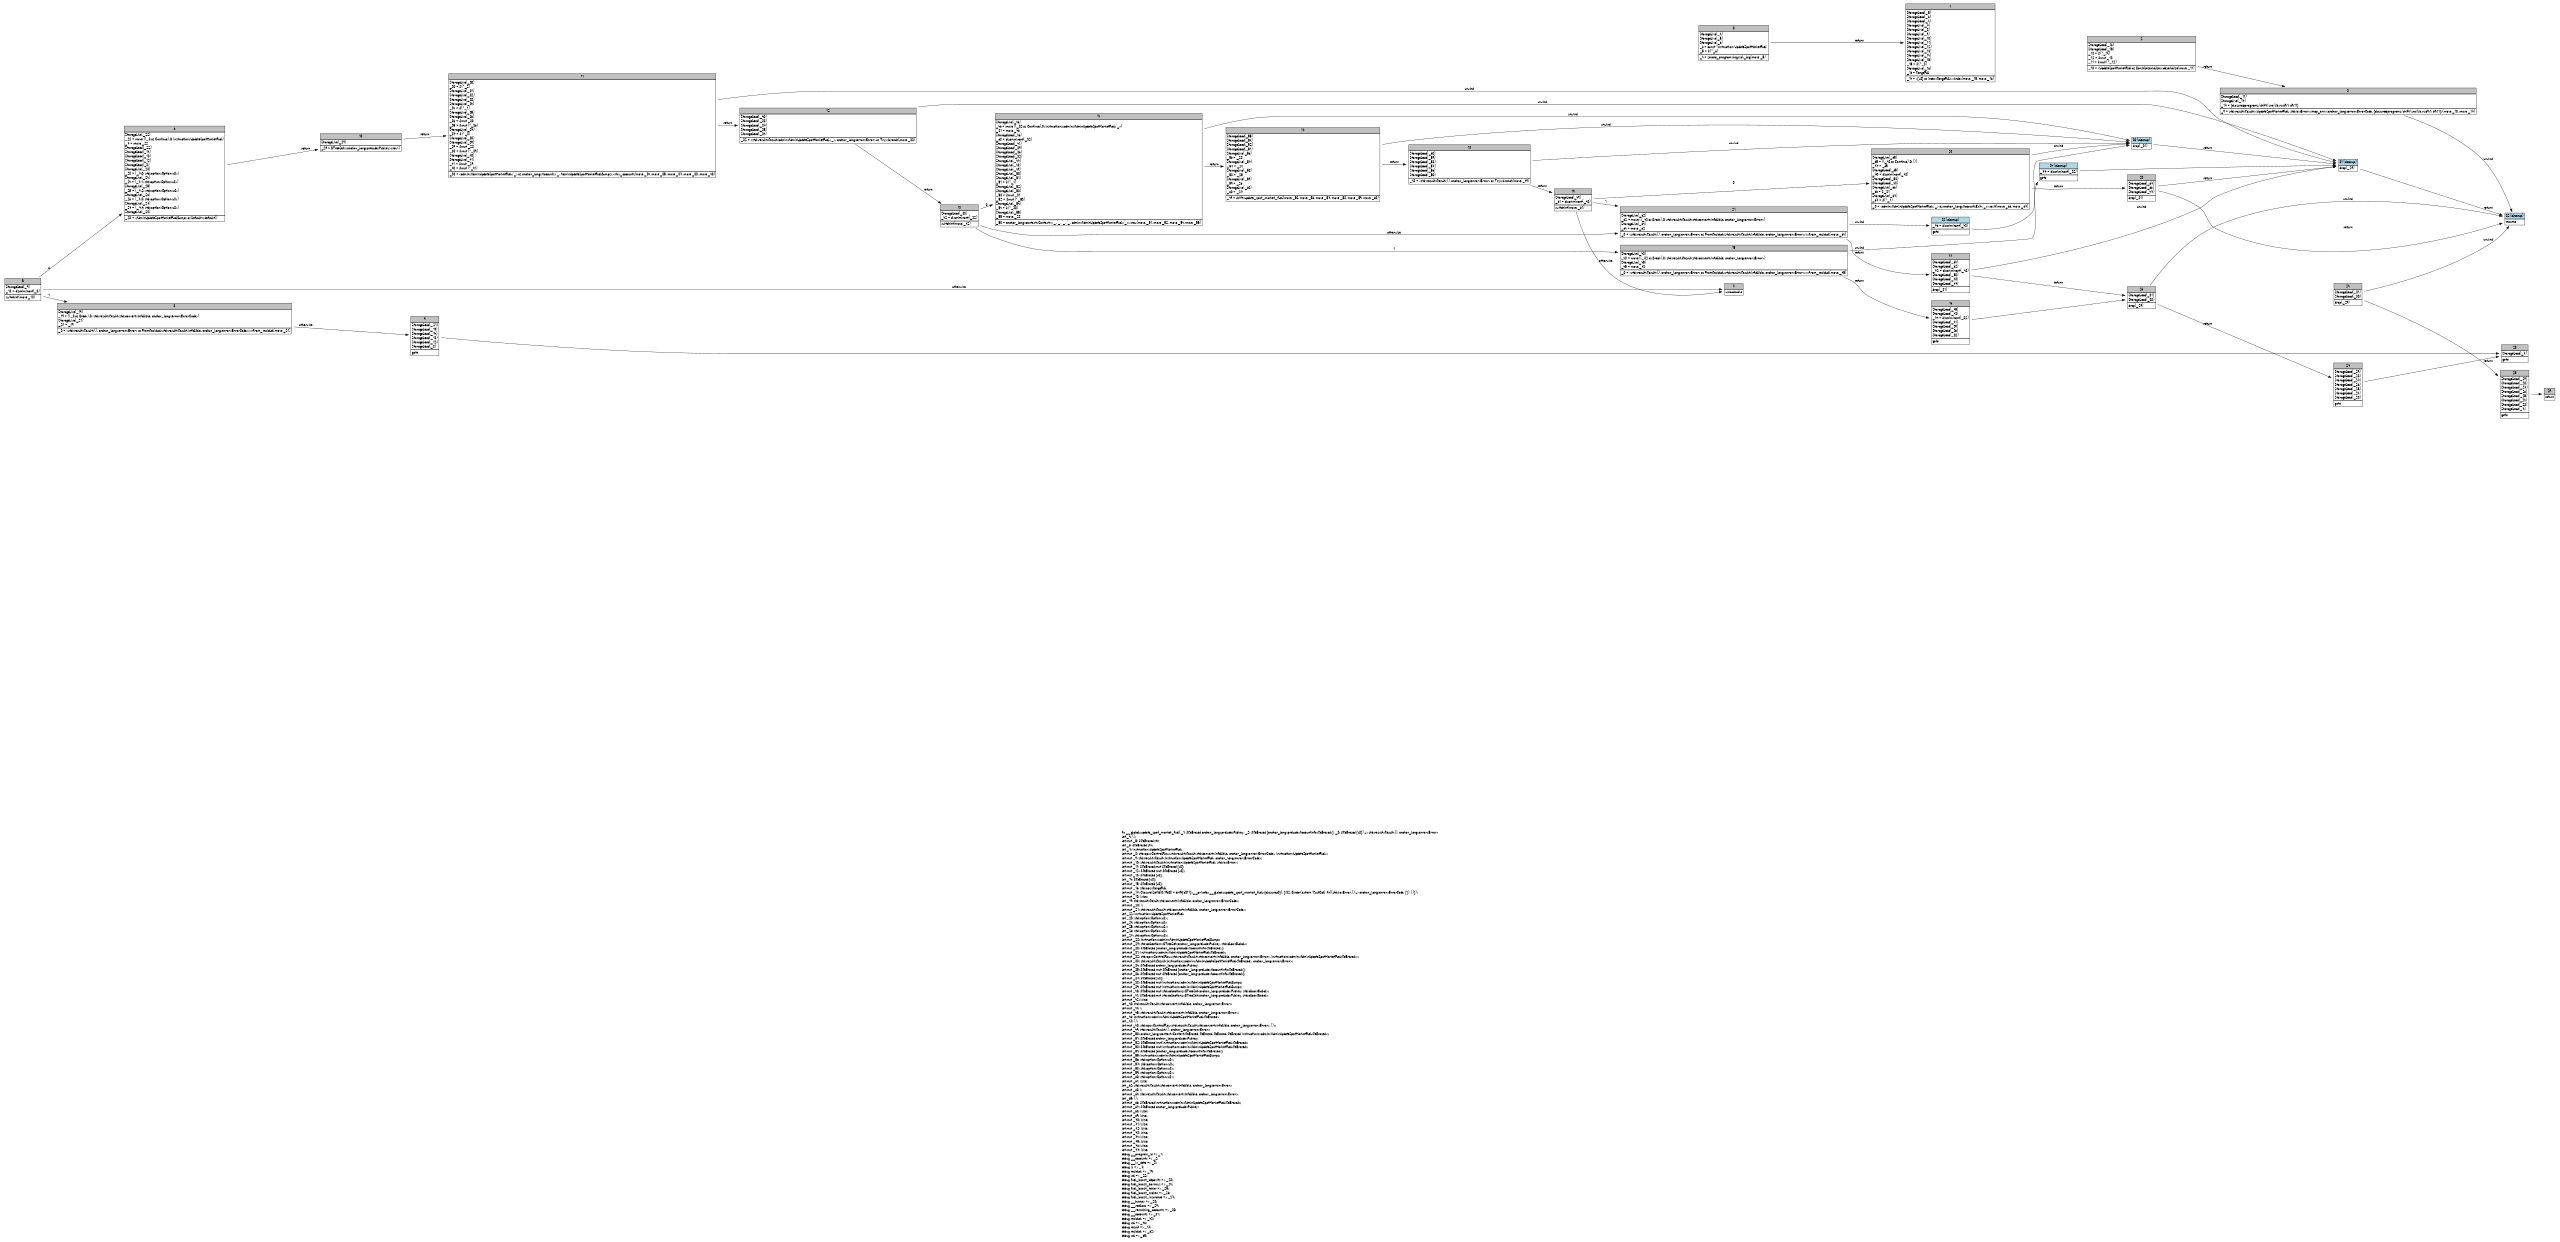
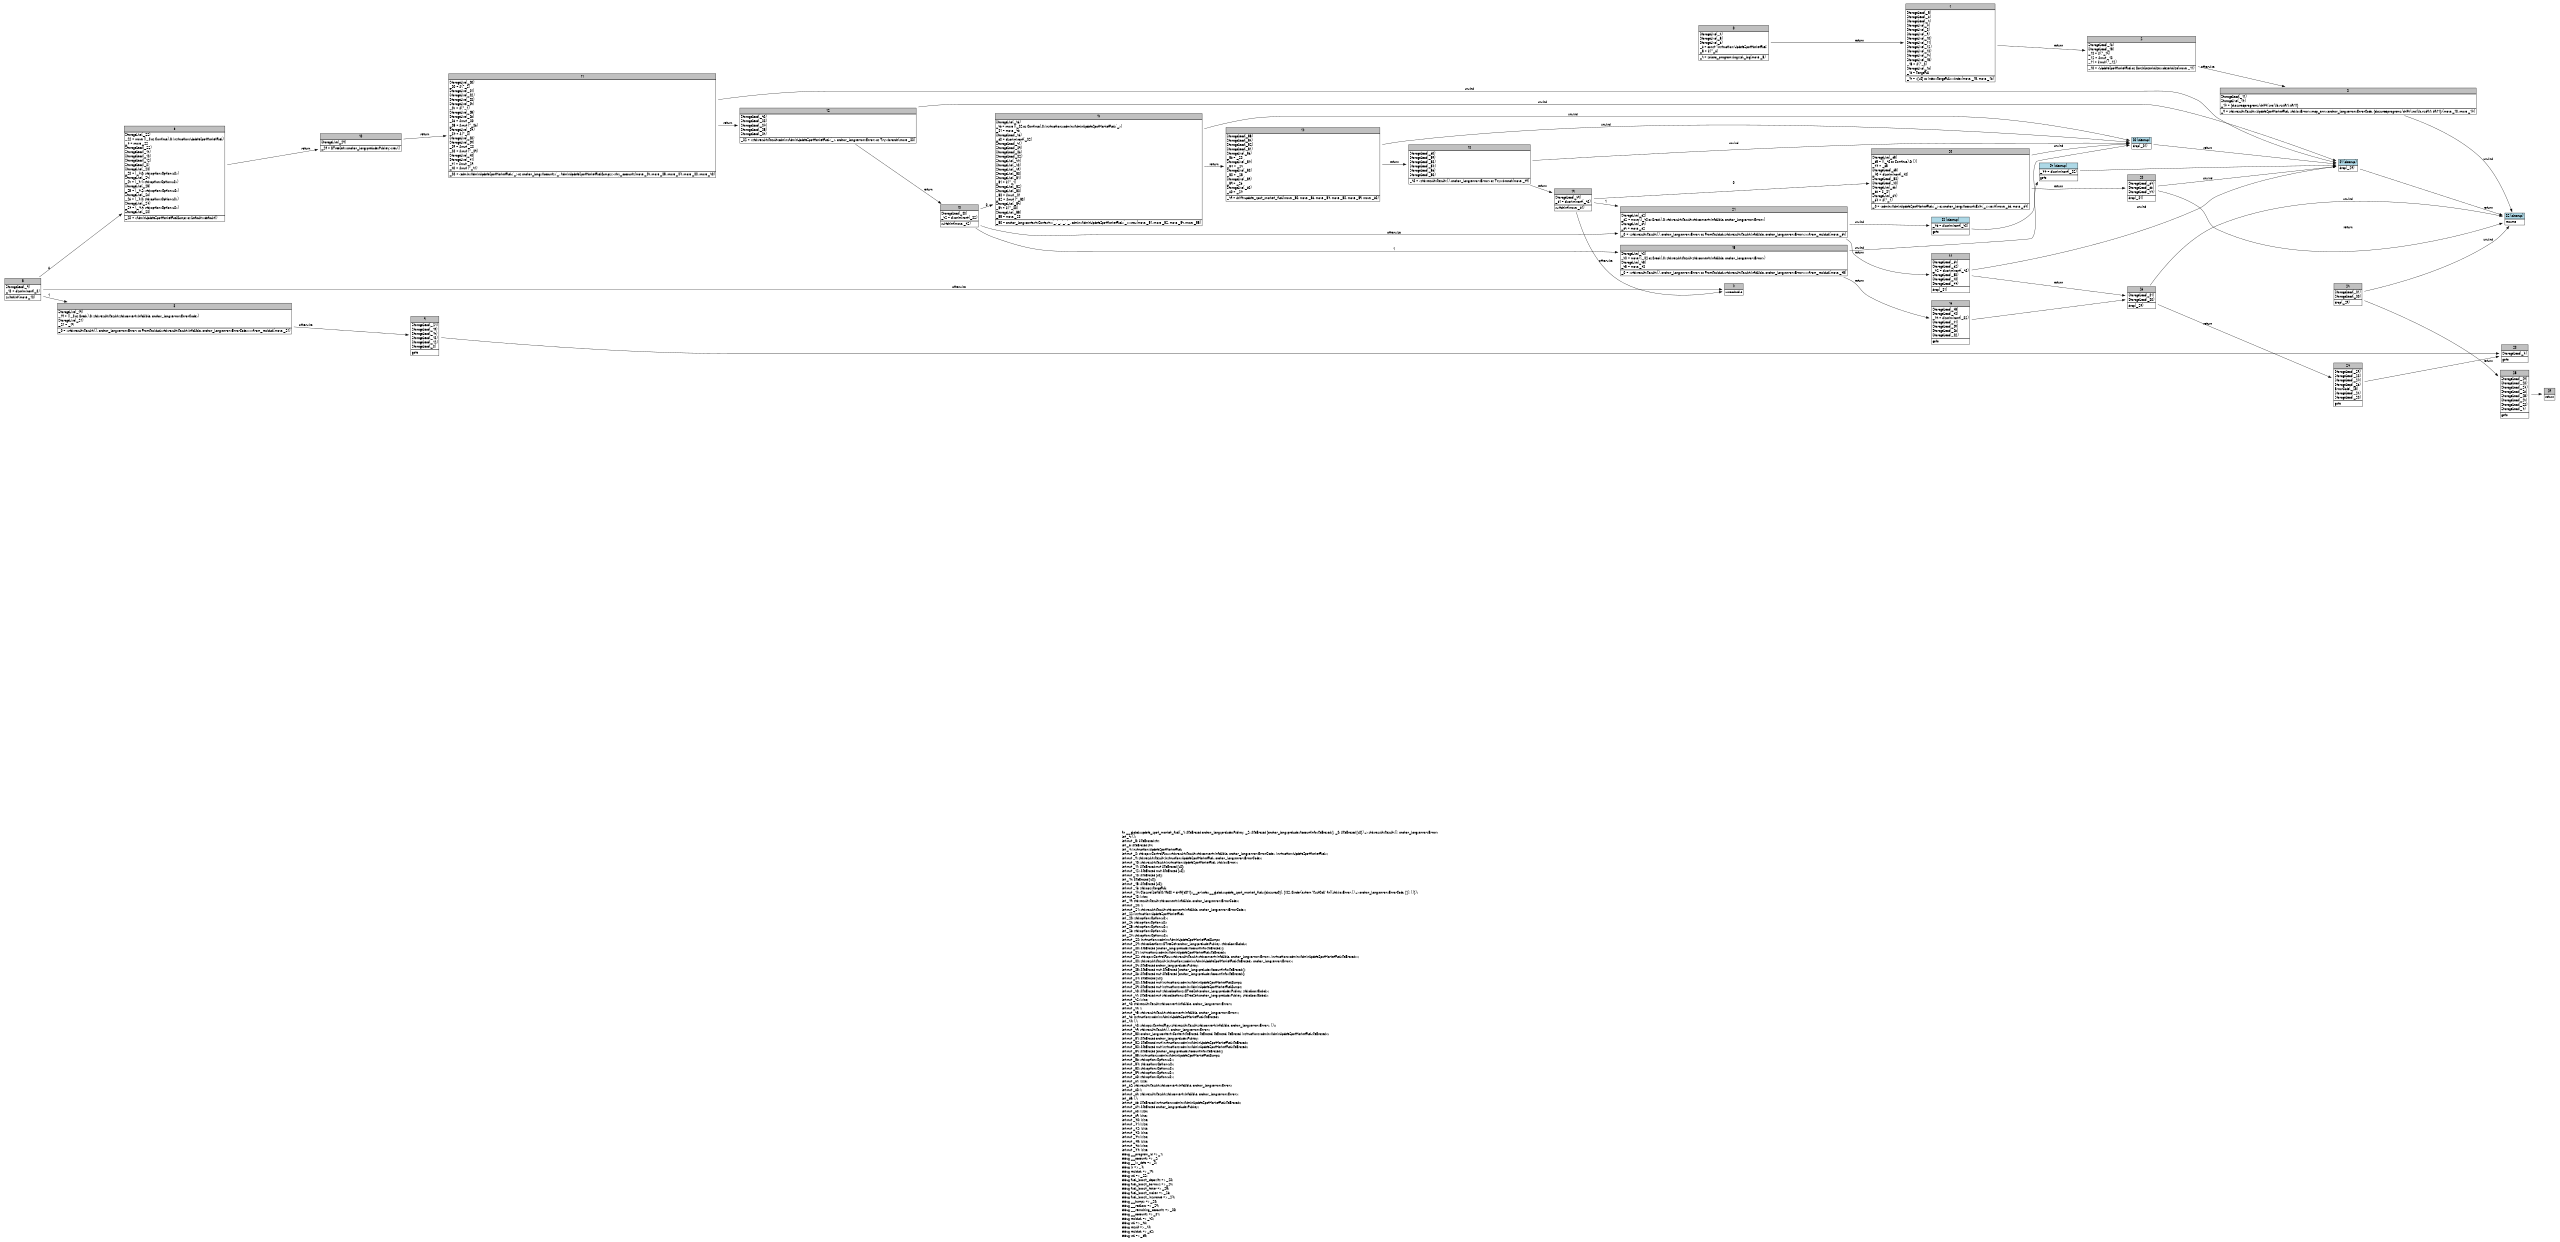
edge "1" -> "2": added, label "return"
edge "2" -> "3": label "return" -> "otherwise"
edge "23" -> "31 (cleanup)": label "return" -> "unwind"
node "27": text "StorageDead(_25)" -> "ErrorCode(_25)"
